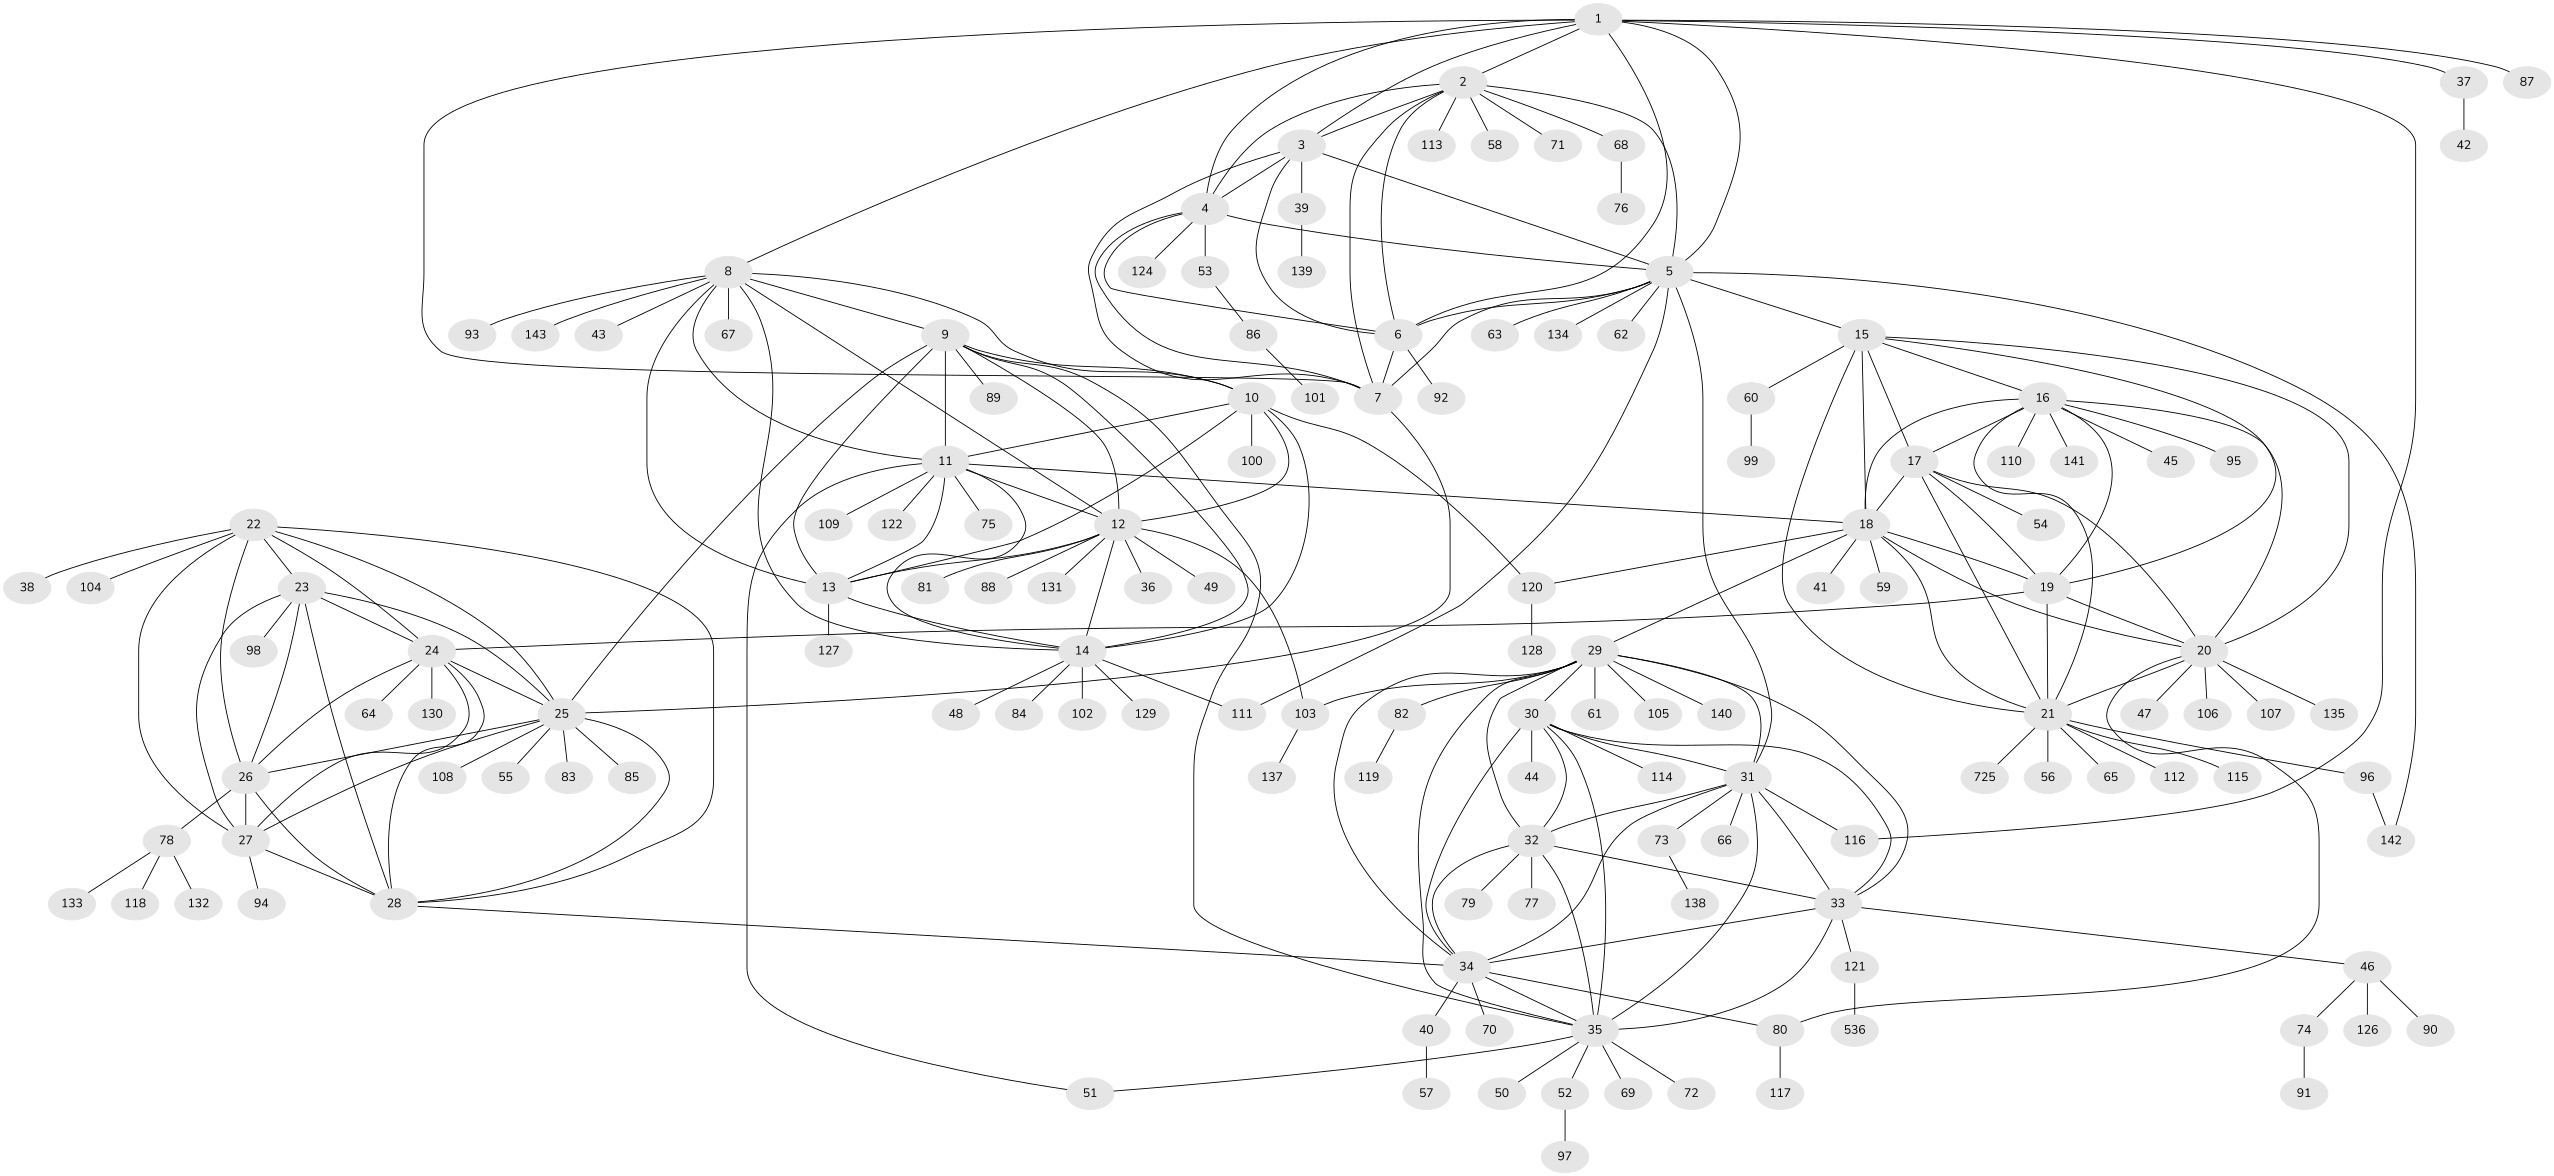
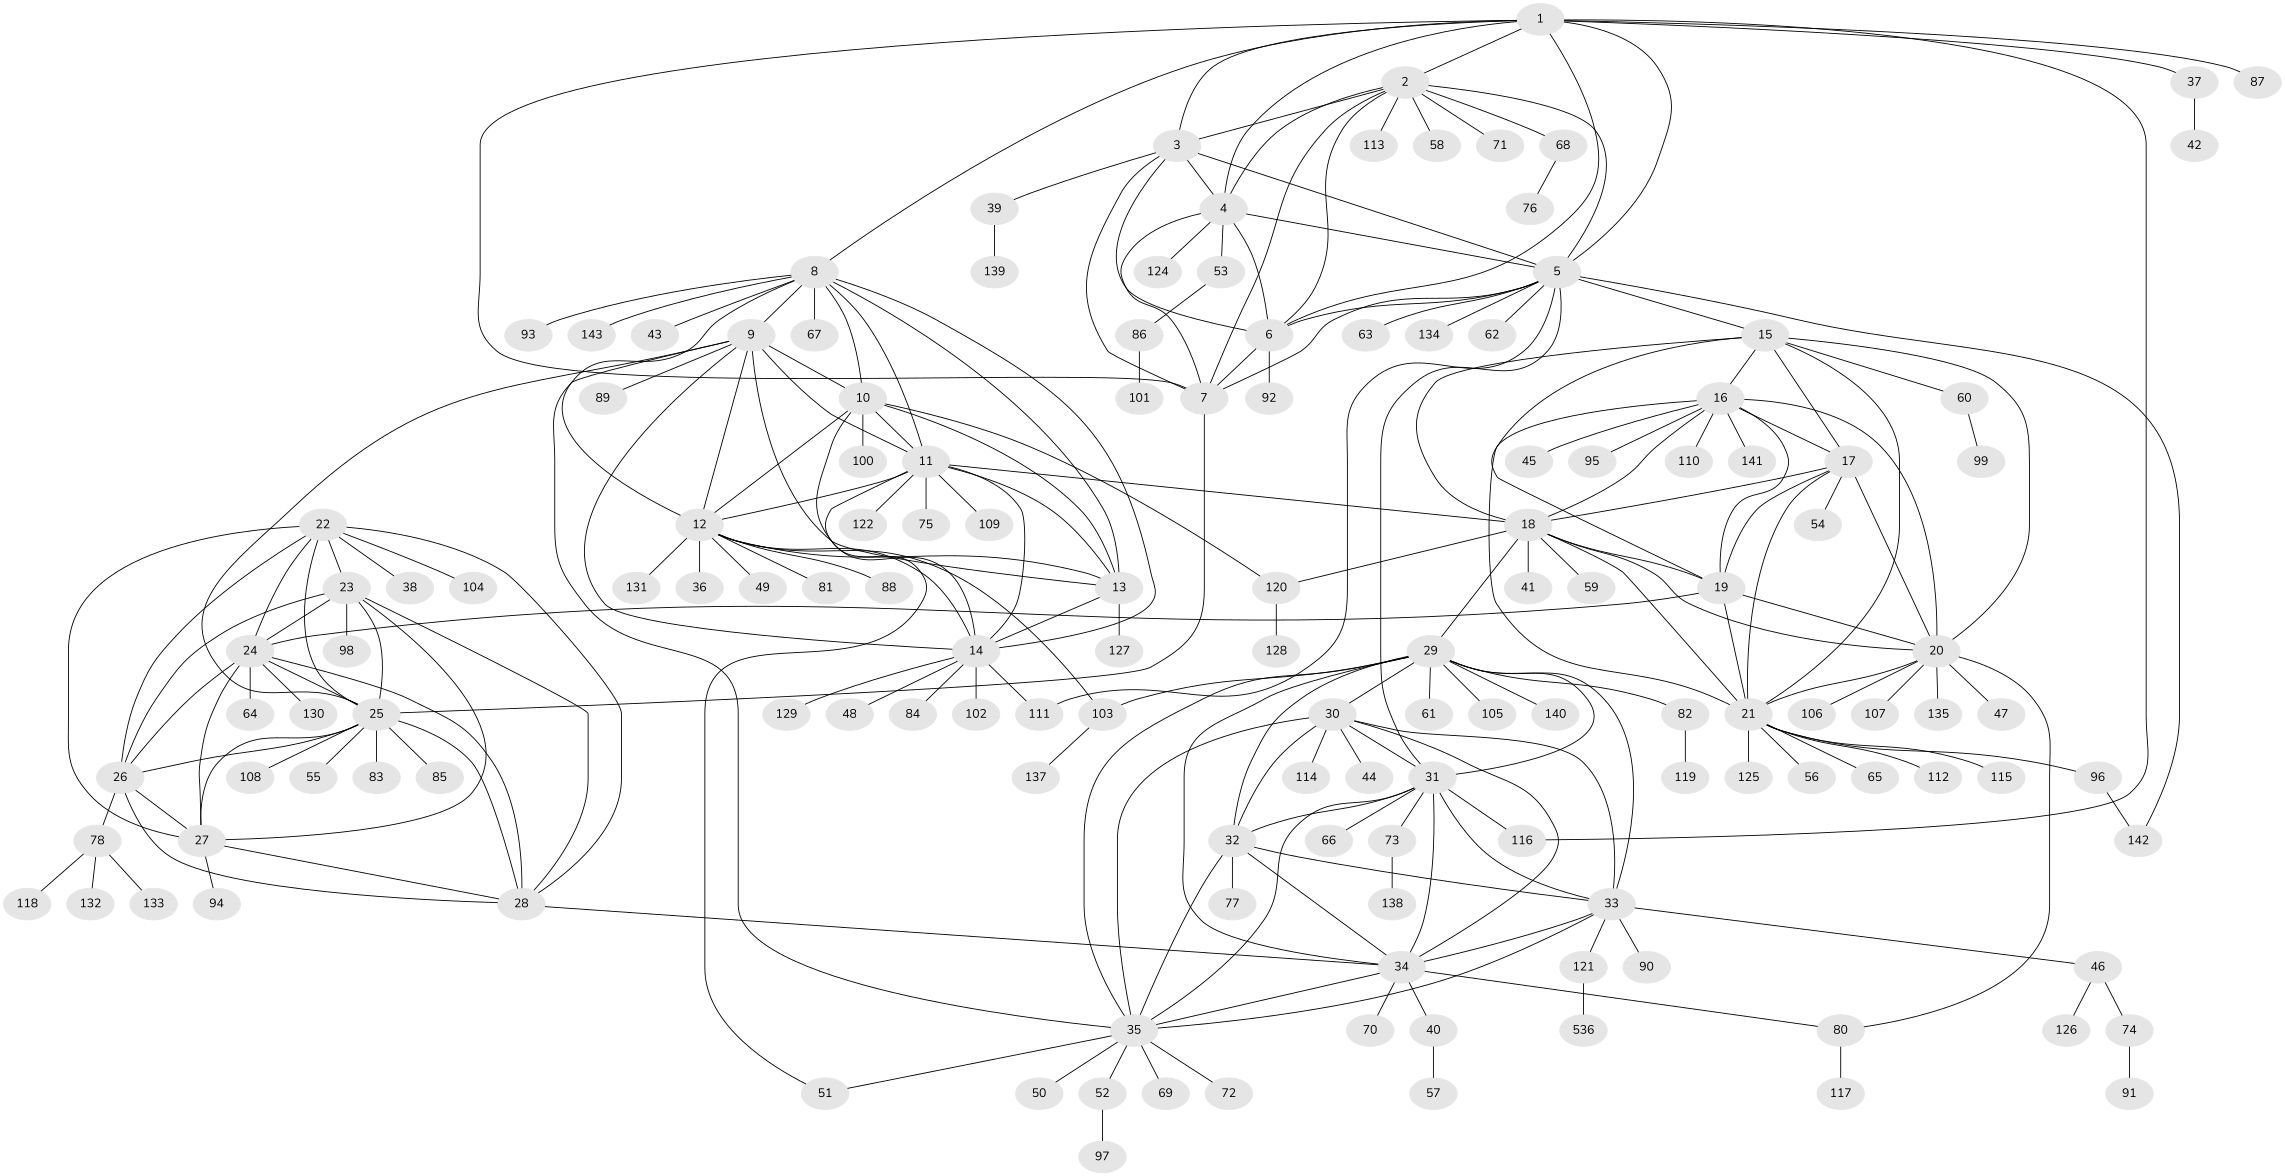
node "725": label "725" -> "125"
node "79": removed
edge "46" -- "90": now "33" -- "90"
